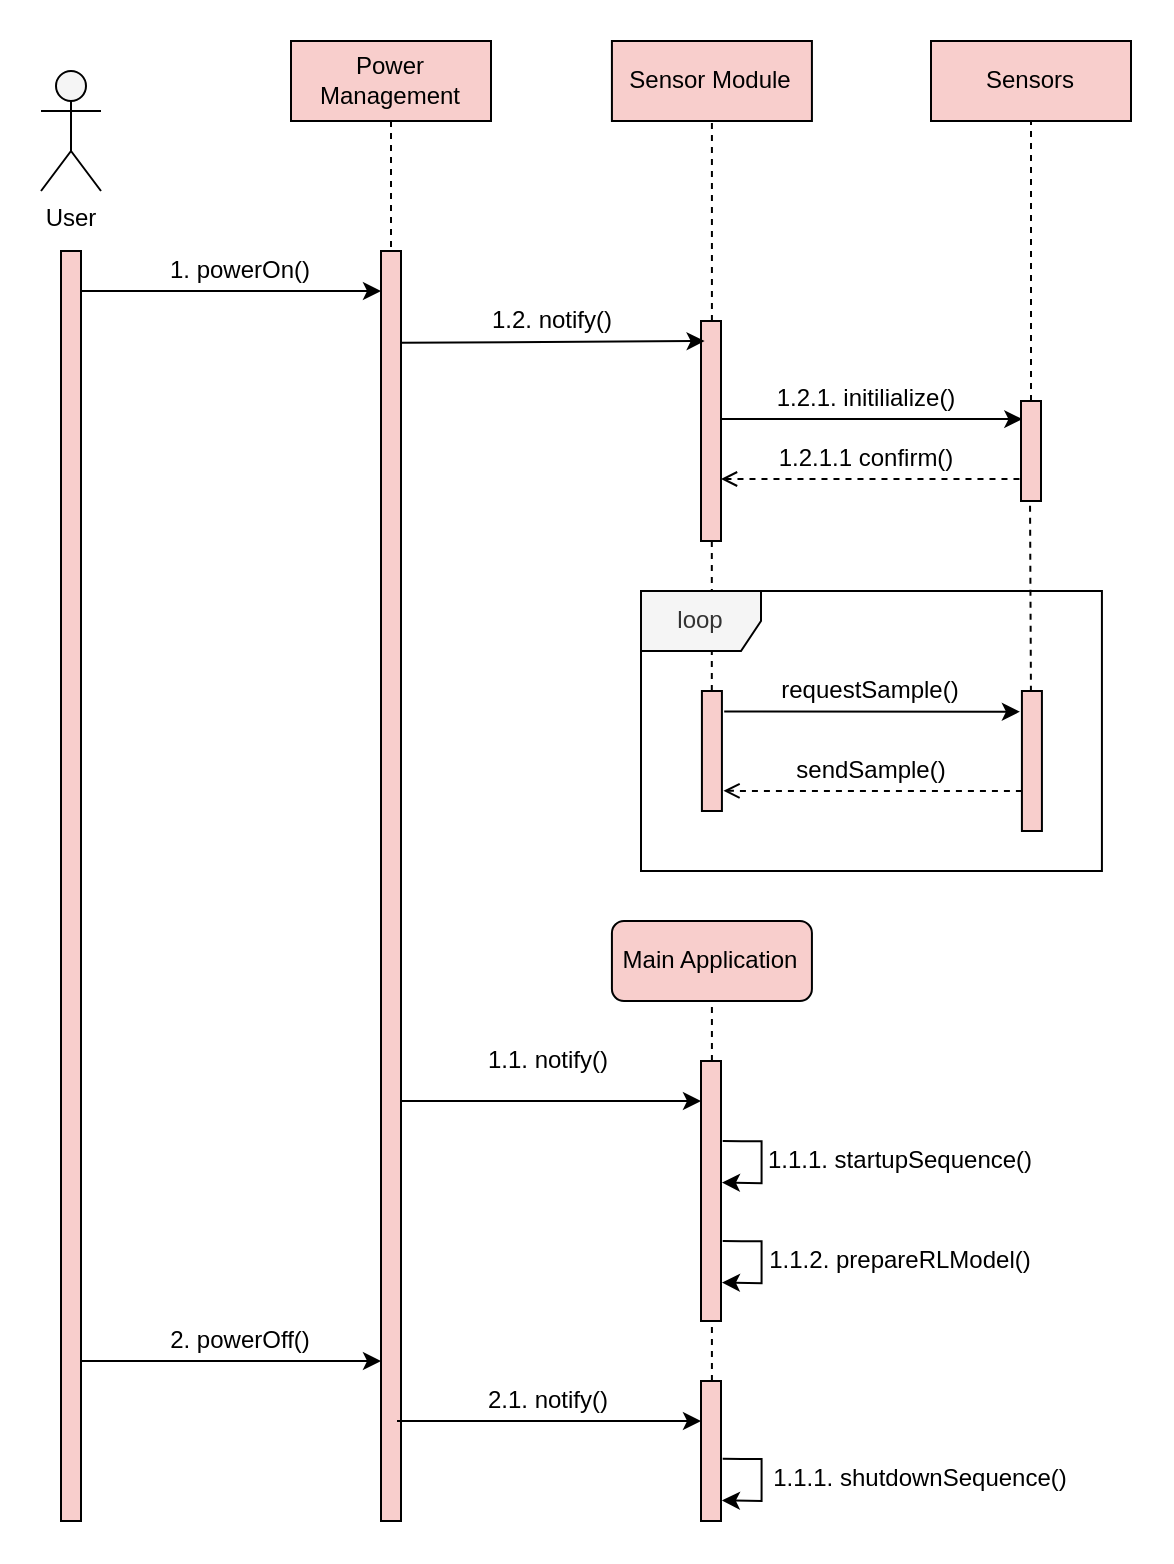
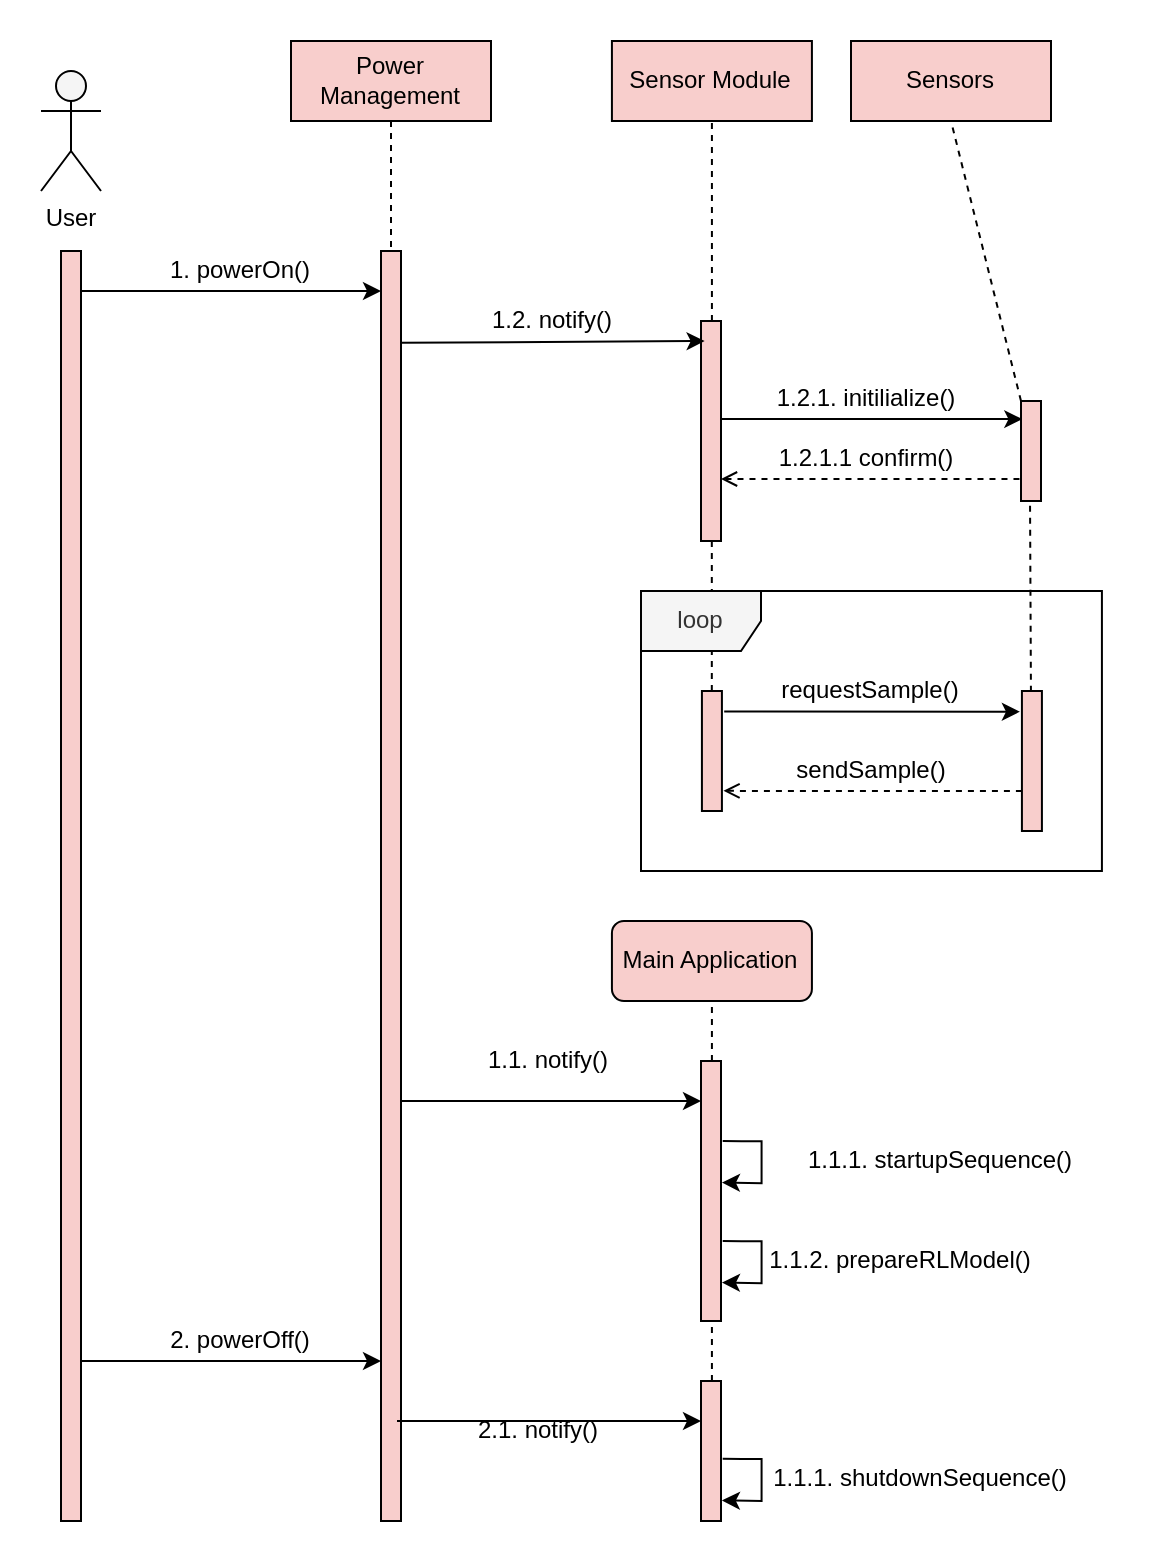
node "Sensors": moved (1031, 81) -> (951, 81)
node "1.1.1. startupSequence()": moved (902, 1161) -> (942, 1161)
node "2.1. notify()": moved (550, 1401) -> (540, 1431)
